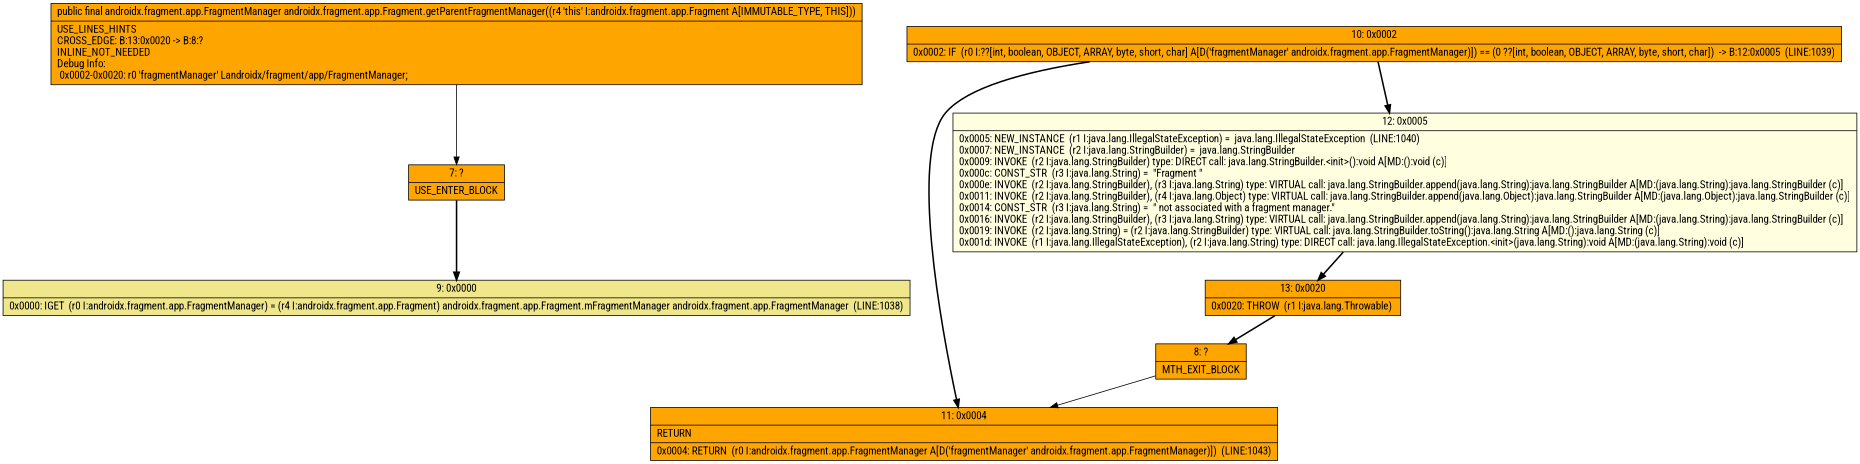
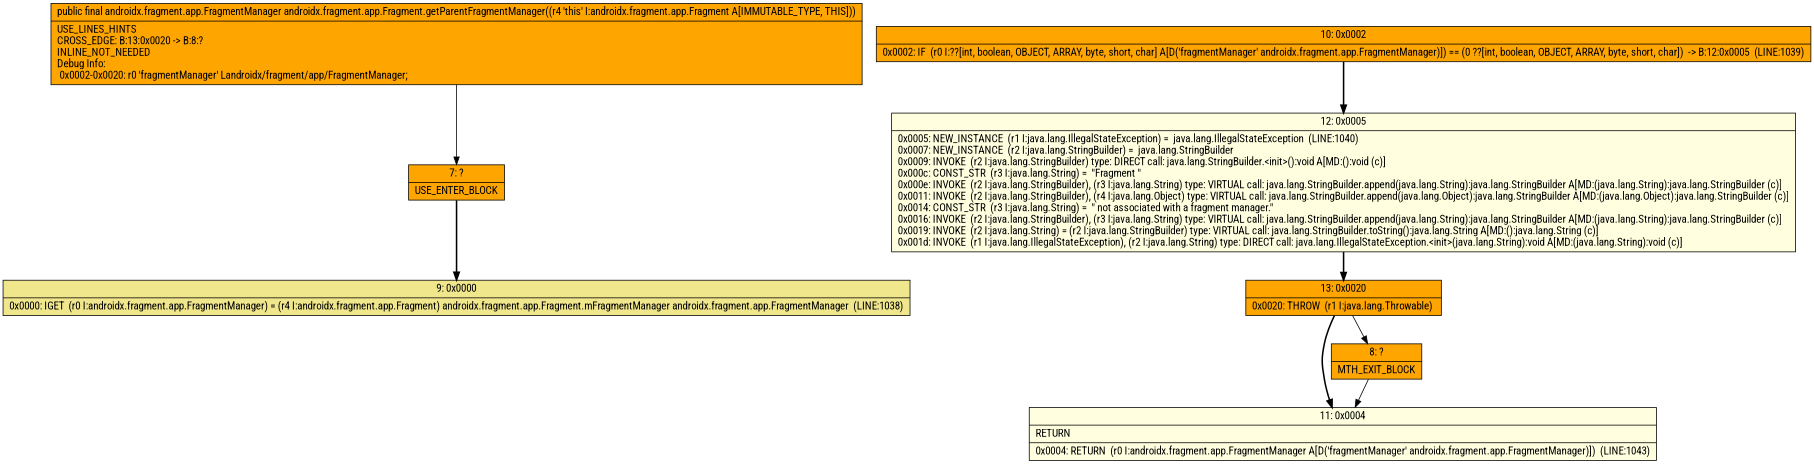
edge "10: 0x0002" -> "11: 0x0004": now "13: 0x0020" -> "11: 0x0004"
edge "13: 0x0020" -> "8: ?": style bold -> solid
node "11: 0x0004": fillcolor orange -> lightyellow
